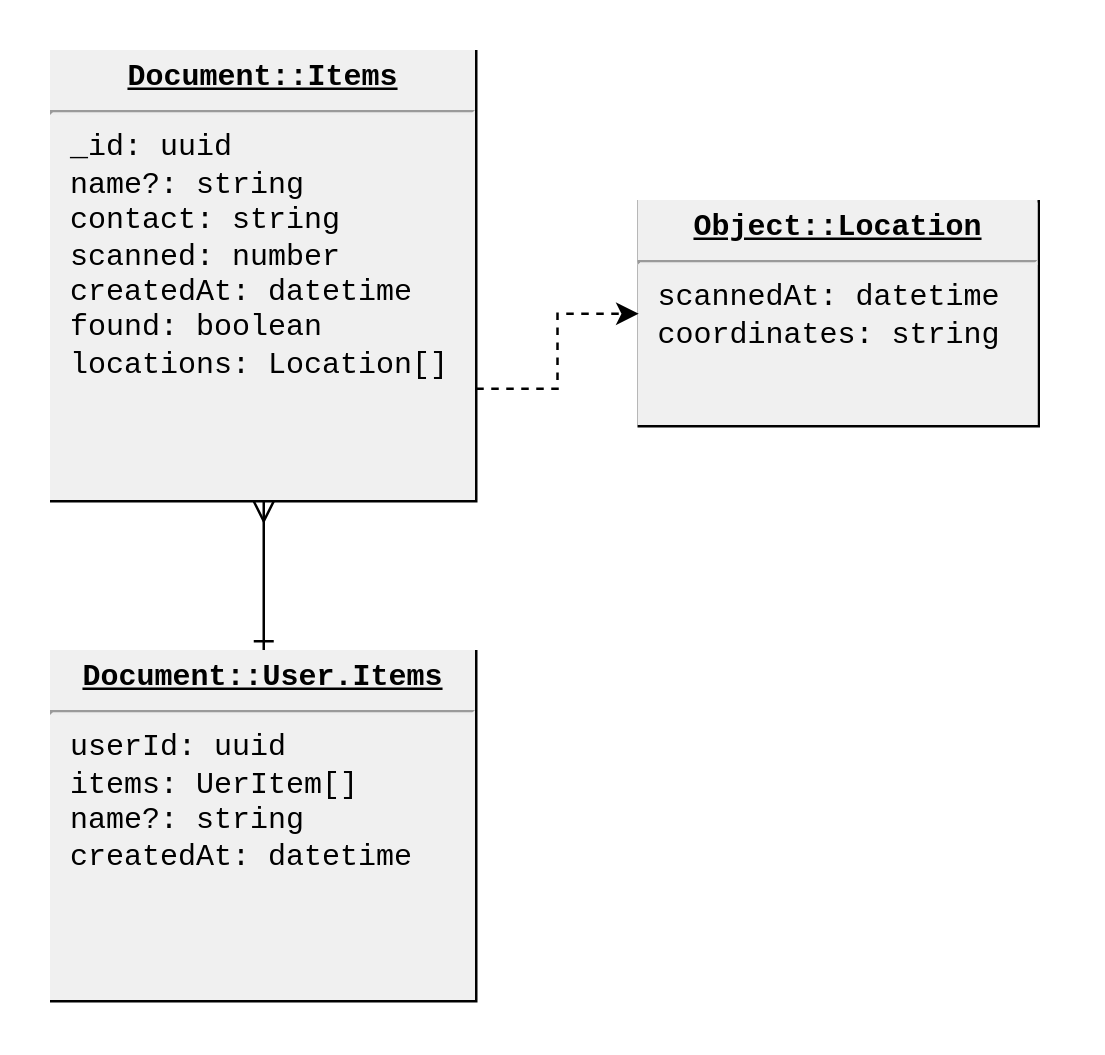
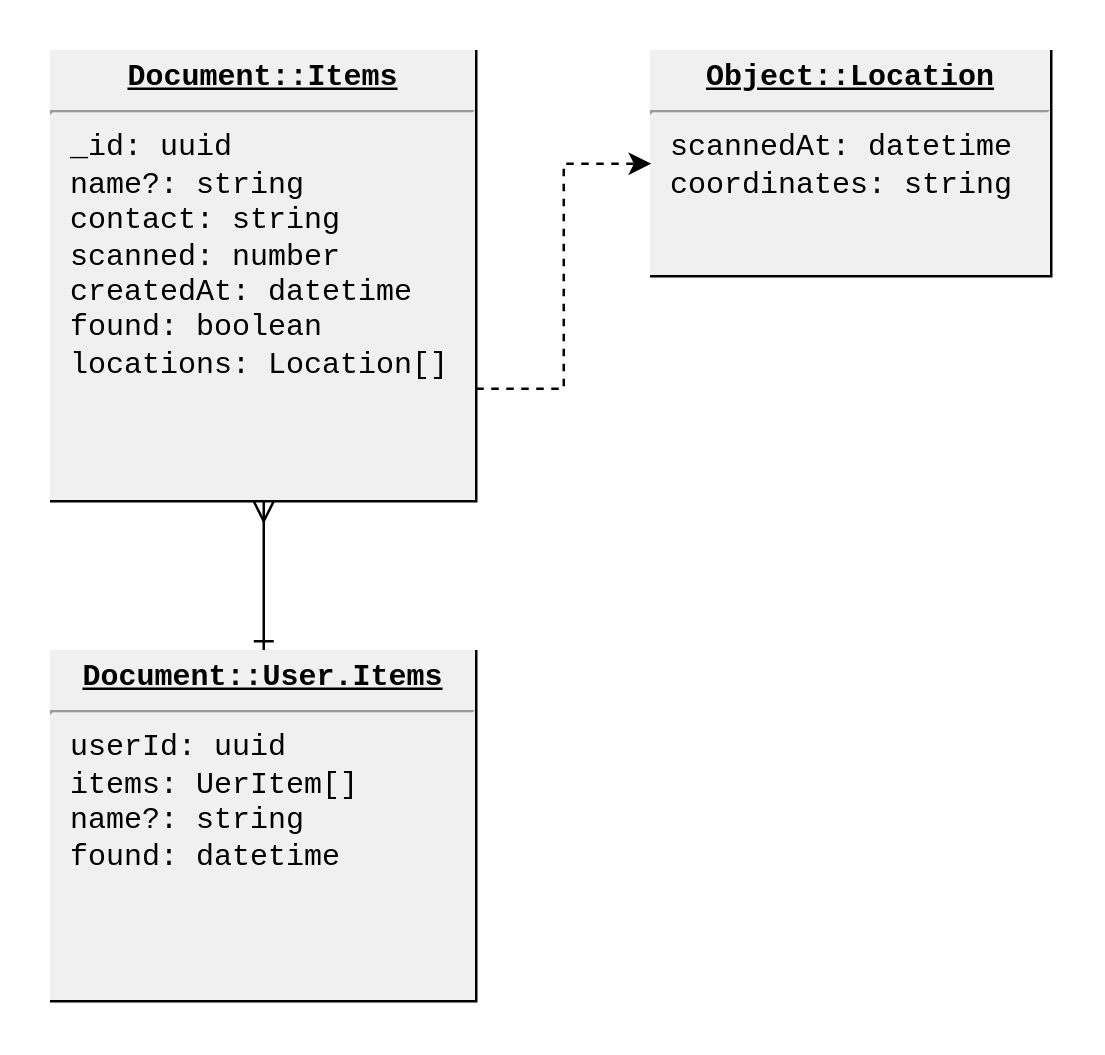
node "Object::Location scannedAt: datetime coordinates: string": moved (839, 314) -> (851, 164)
node "Document::User.Items userId: uuid items: UerItem[] name?: string createdAt: datetime": label "Document::User.Items userId: uuid items: UerItem[] name?: string createdAt: datetime" -> "Document::User.Items userId: uuid items: UerItem[] name?: string found: datetime"
